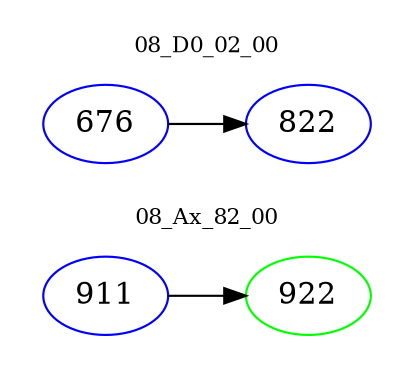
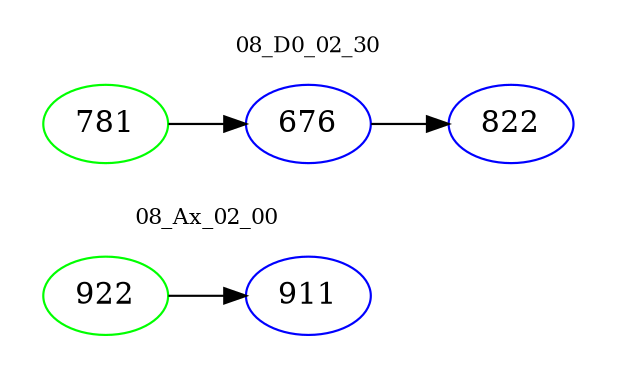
cluster "08_D0_02_00": label "08_D0_02_00" -> "08_D0_02_30"
node "781": added
cluster "08_Ax_82_00": label "08_Ax_82_00" -> "08_Ax_02_00"
edge "911" -> "922": reversed
